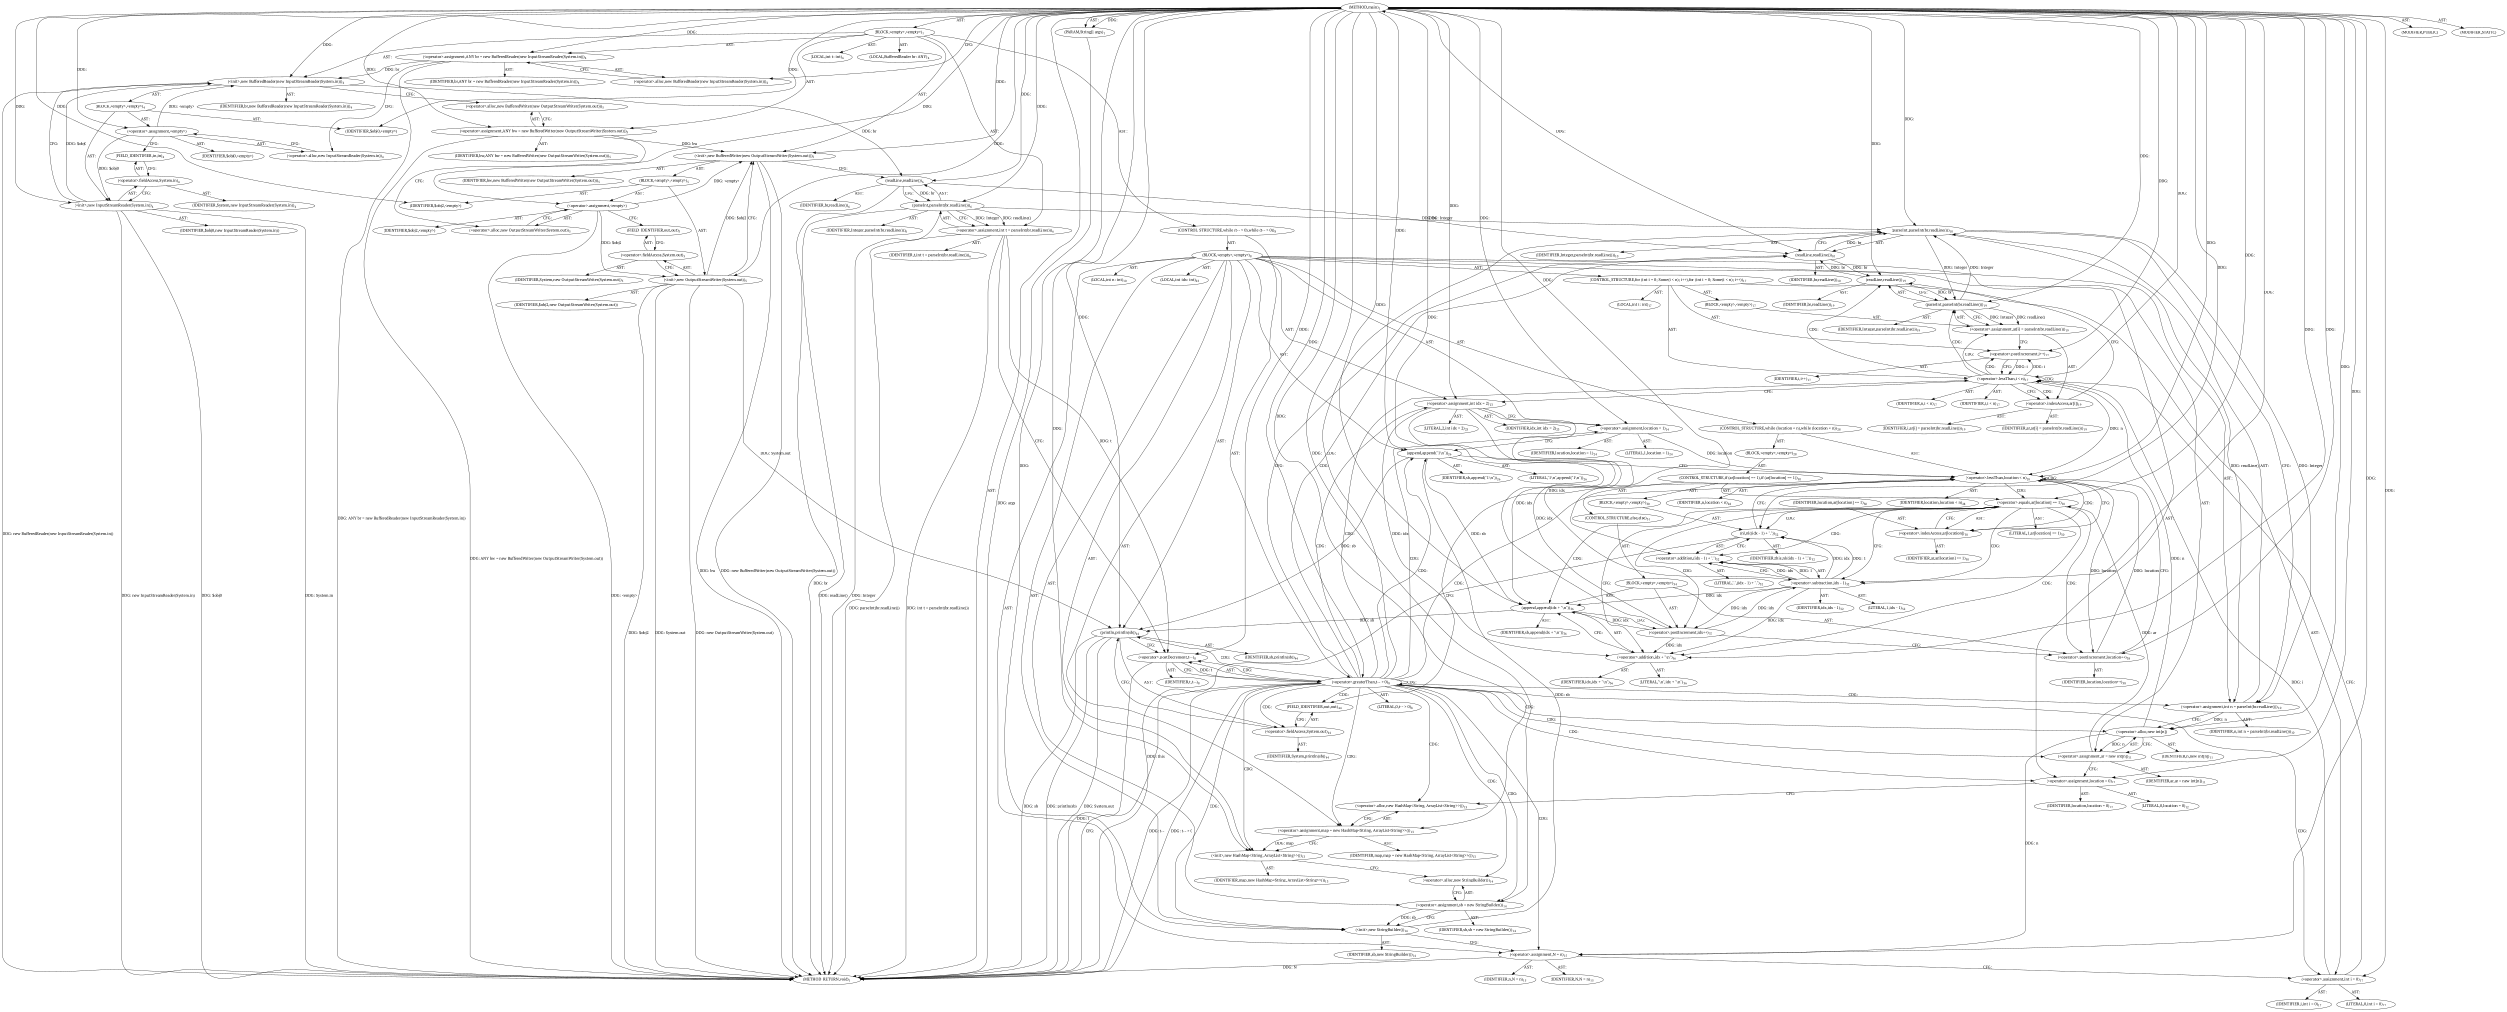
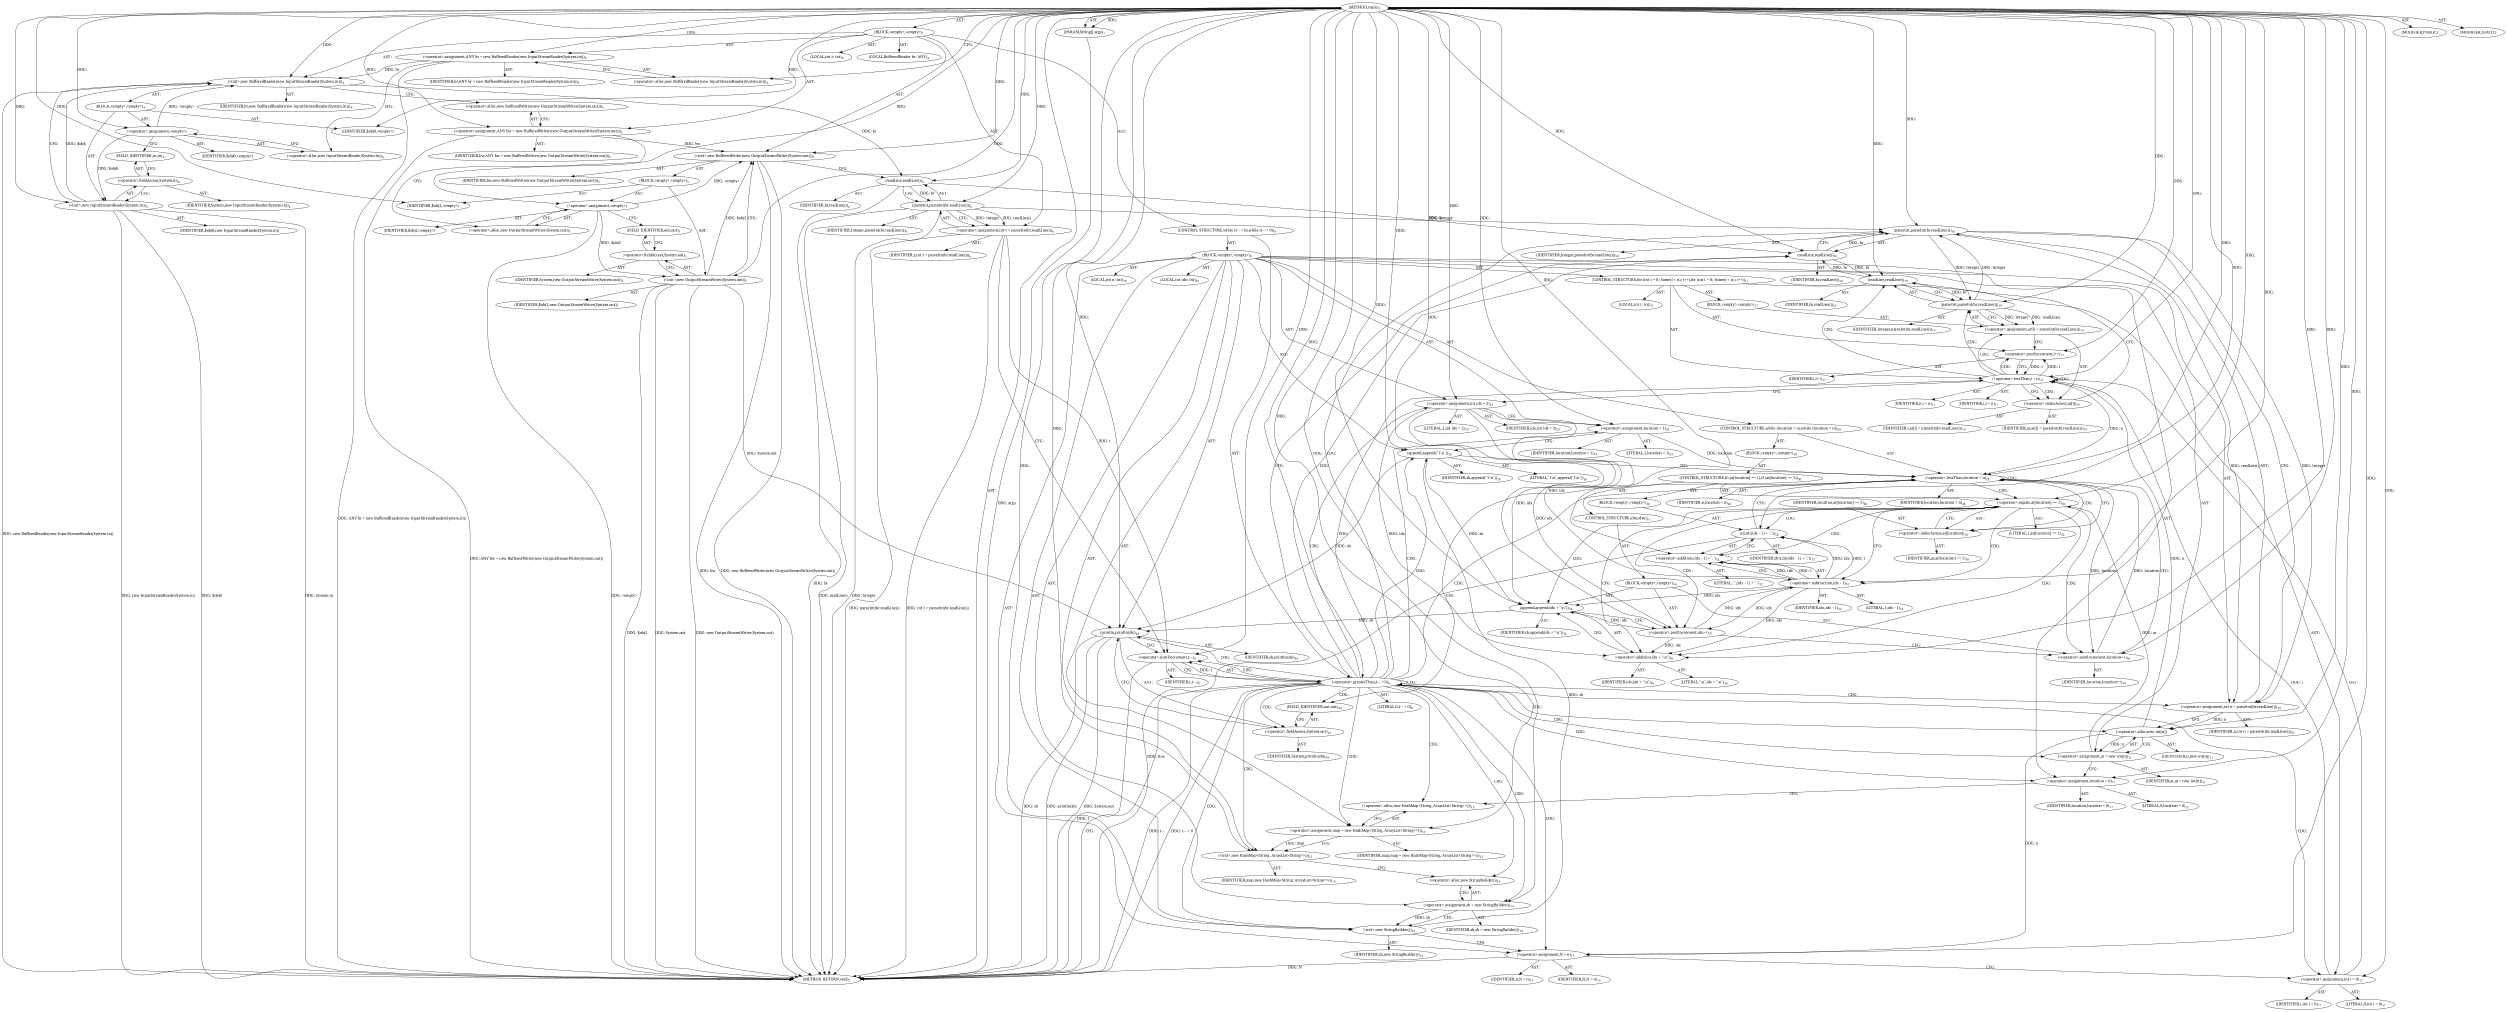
edge "(<operator>.postIncrement,idx++)" -> "(METHOD,main)": reversed
